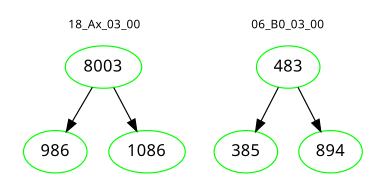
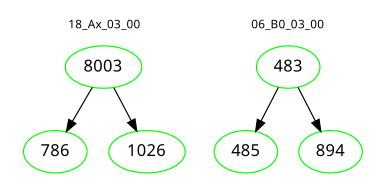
node "986": label "986" -> "786"
node "1086": label "1086" -> "1026"
node "385": label "385" -> "485"
